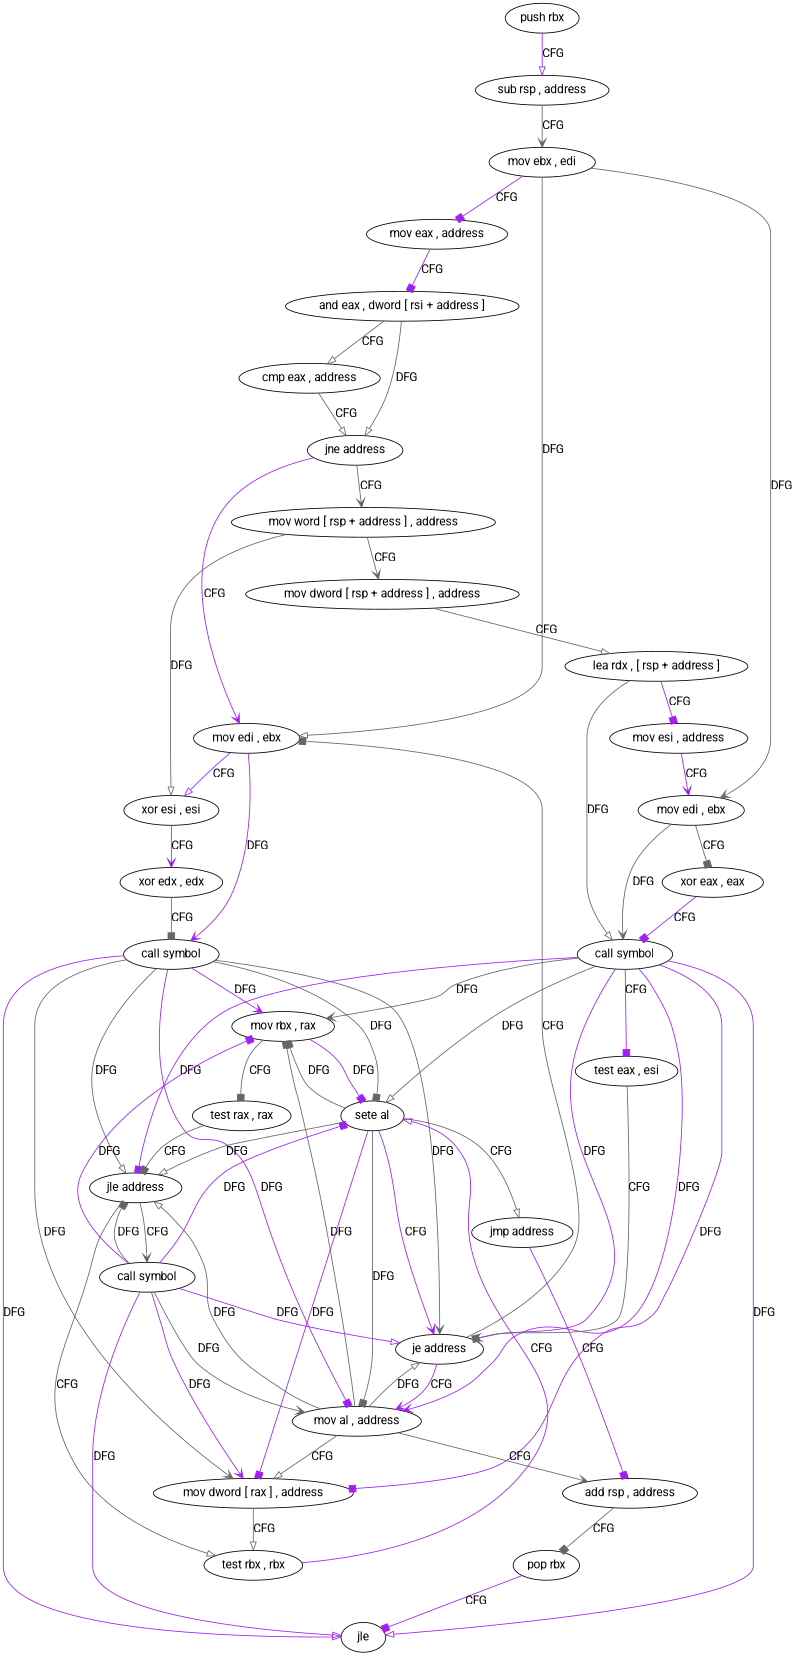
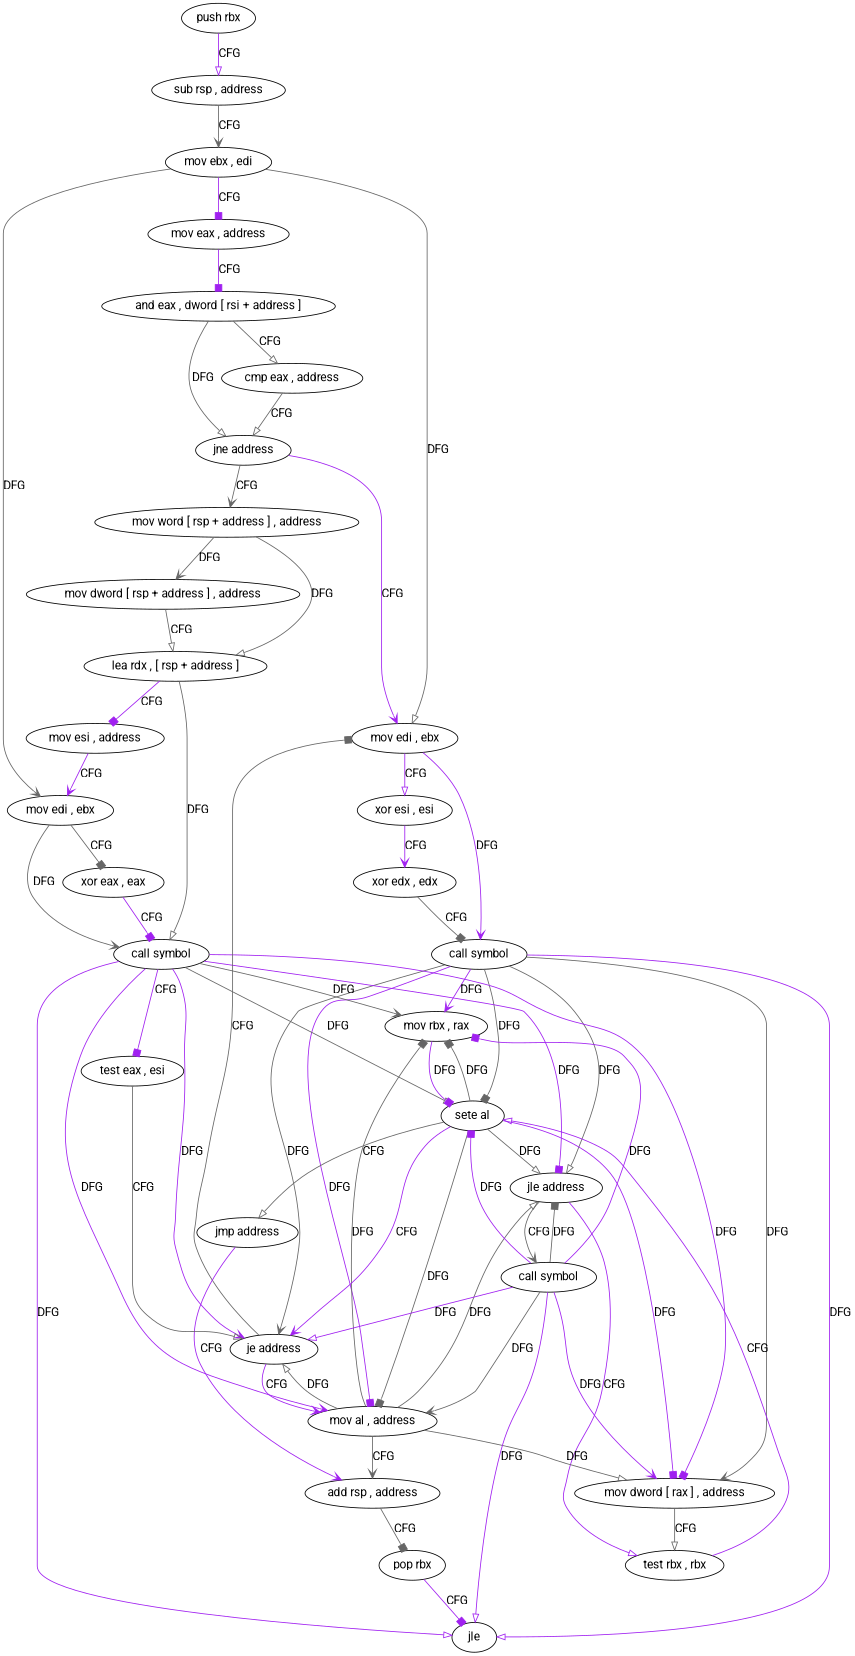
edge "mov word [ rsp + address ] , address" -> "mov dword [ rsp + address ] , address": label "CFG" -> "DFG"
edge "mov word [ rsp + address ] , address" -> "xor esi , esi": now "mov word [ rsp + address ] , address" -> "lea rdx , [ rsp + address ]"
node "test rax , rax": removed
edge "test eax , esi" -> "je address": arrowhead box -> onormal
edge "jmp address" -> "add rsp , address": arrowhead box -> vee
edge "jle address" -> "test rbx , rbx": color gray40 -> purple
edge "mov al , address" -> "mov dword [ rax ] , address": label "CFG" -> "DFG"
